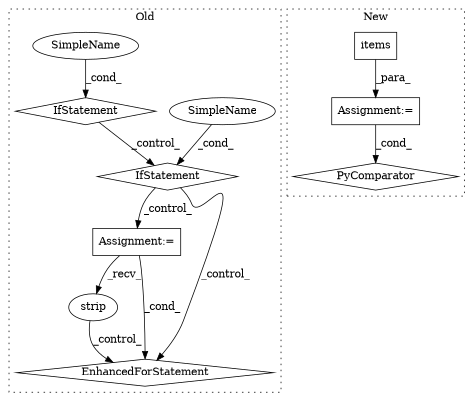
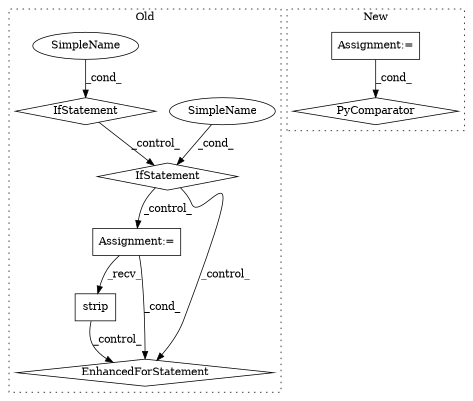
node "items": removed
node "strip": shape ellipse -> box
